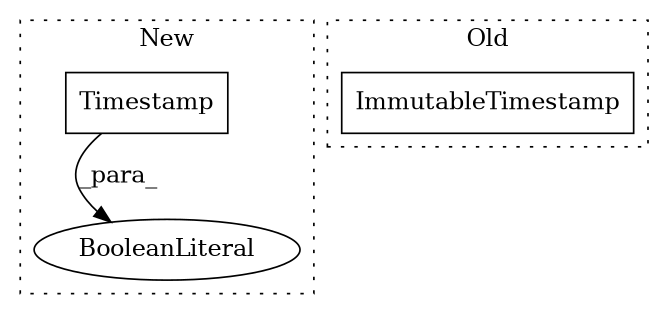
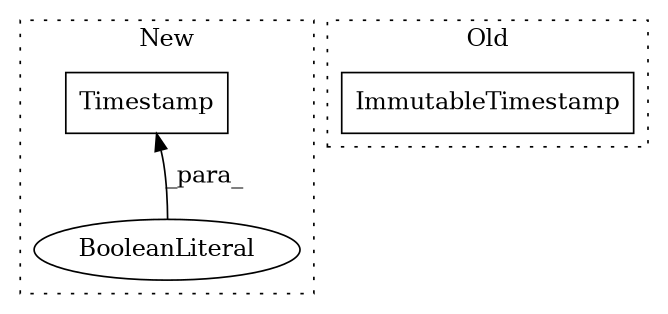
edge "Timestamp" -> "BooleanLiteral": reversed
